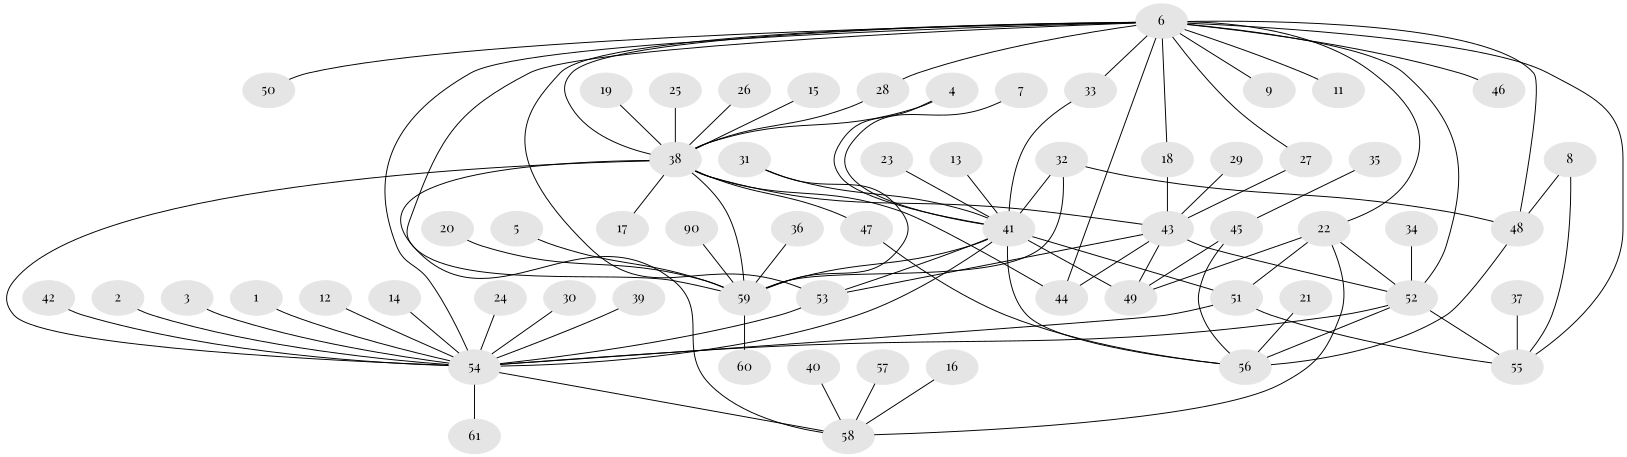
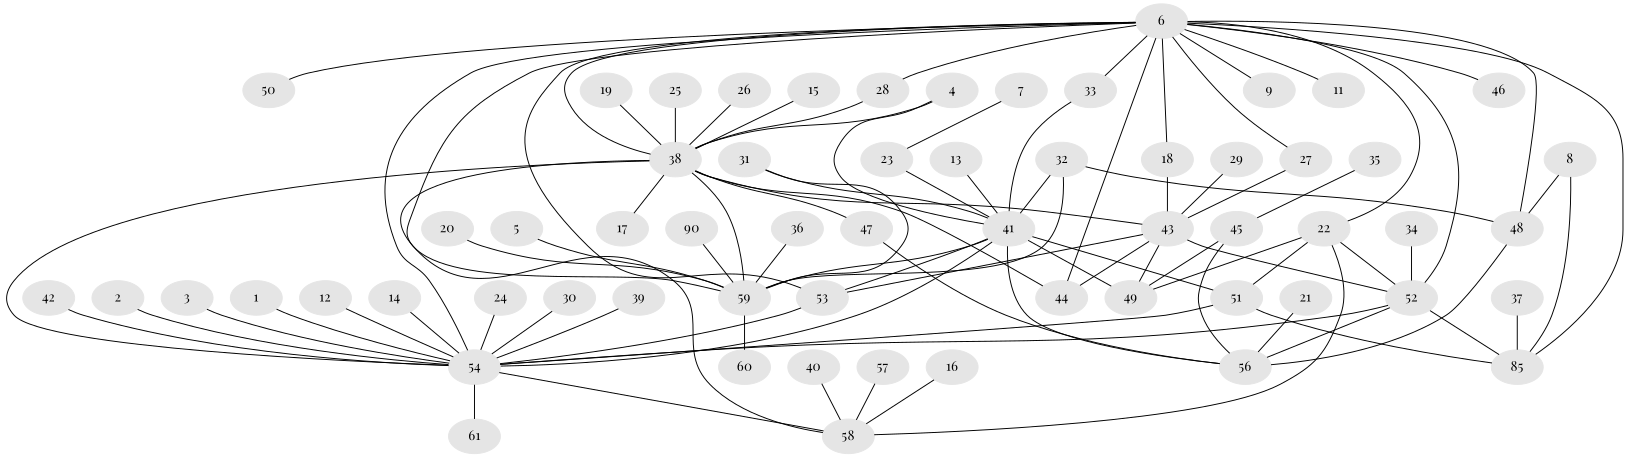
edge "7" -- "41": now "7" -- "23"
node "55": label "55" -> "85"
